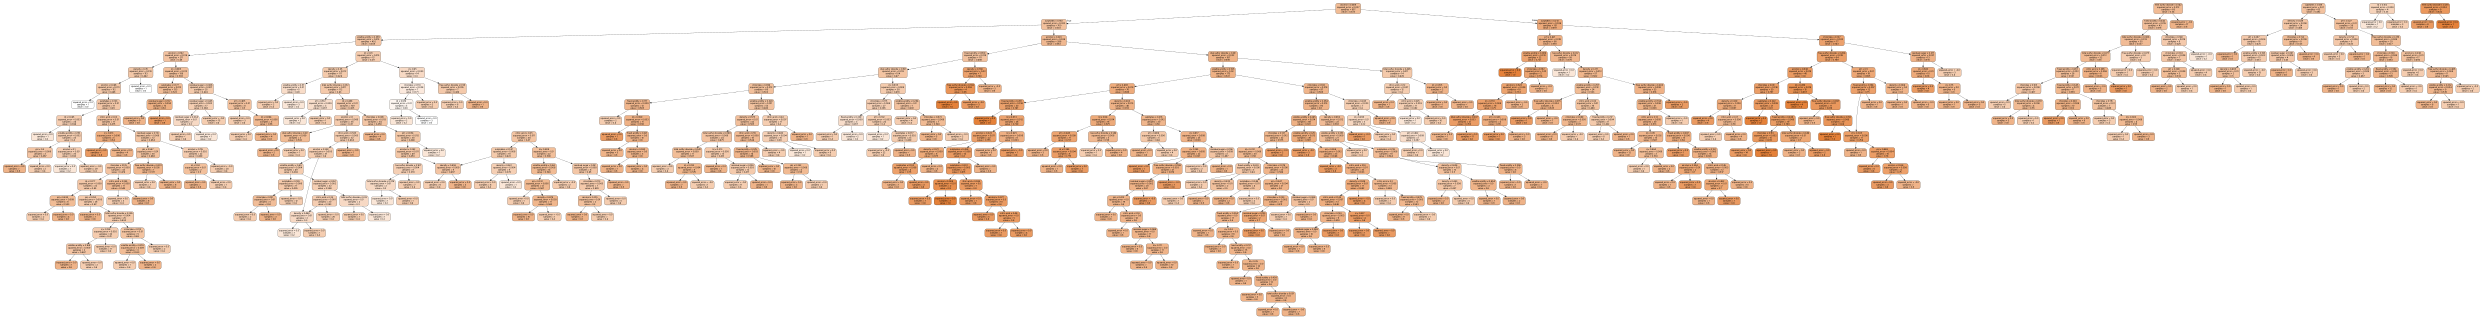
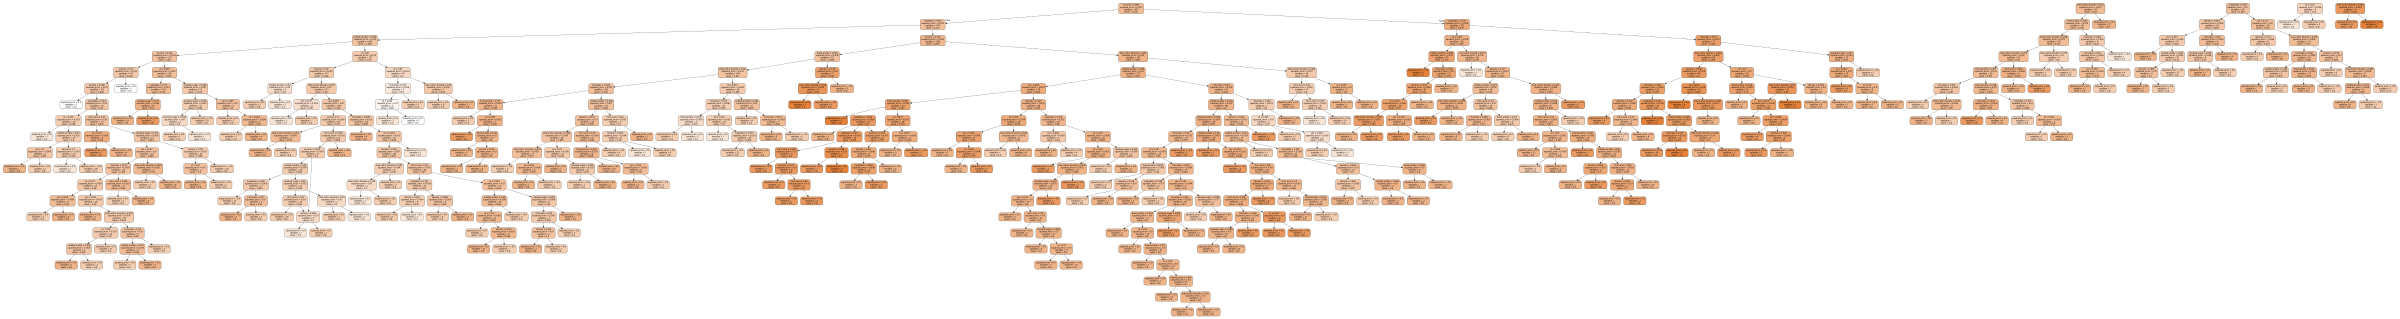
edge "free sulfur dioxide ≤ 0.097" -> "free sulfur dioxide ≤ 0.112": removed
edge "alcohol ≤ 0.323" -> "sulphates ≤ 0.434": reversed
edge "alcohol ≤ 0.162" -> "density ≤ 0.459": now "alcohol ≤ 0.162" -> "citric acid ≤ 0.05"
